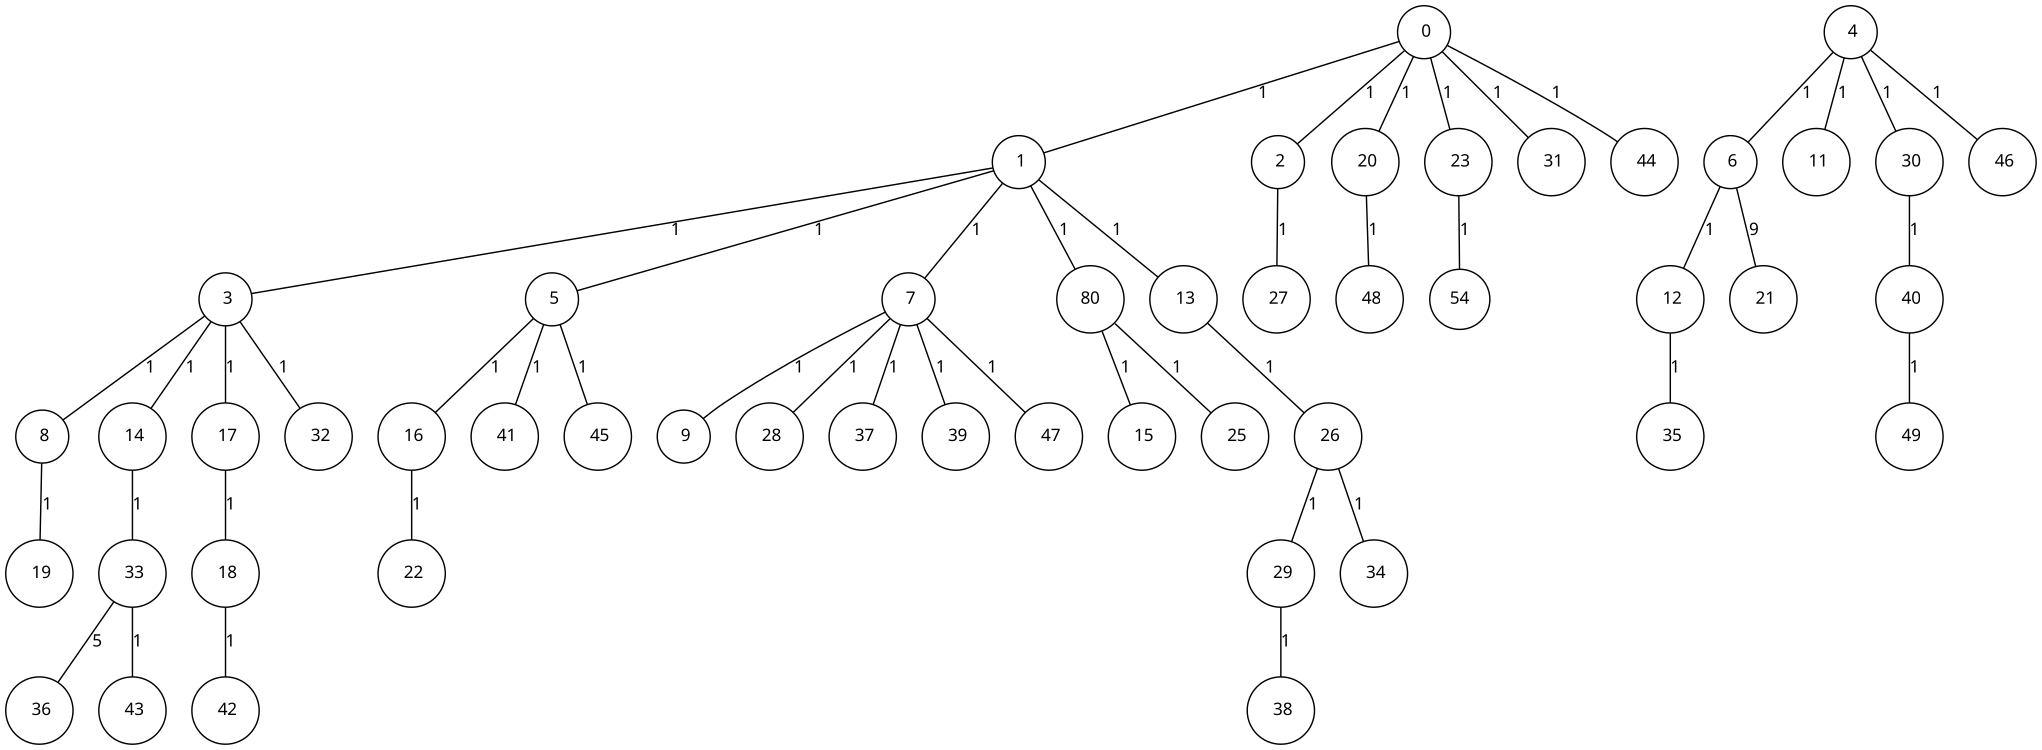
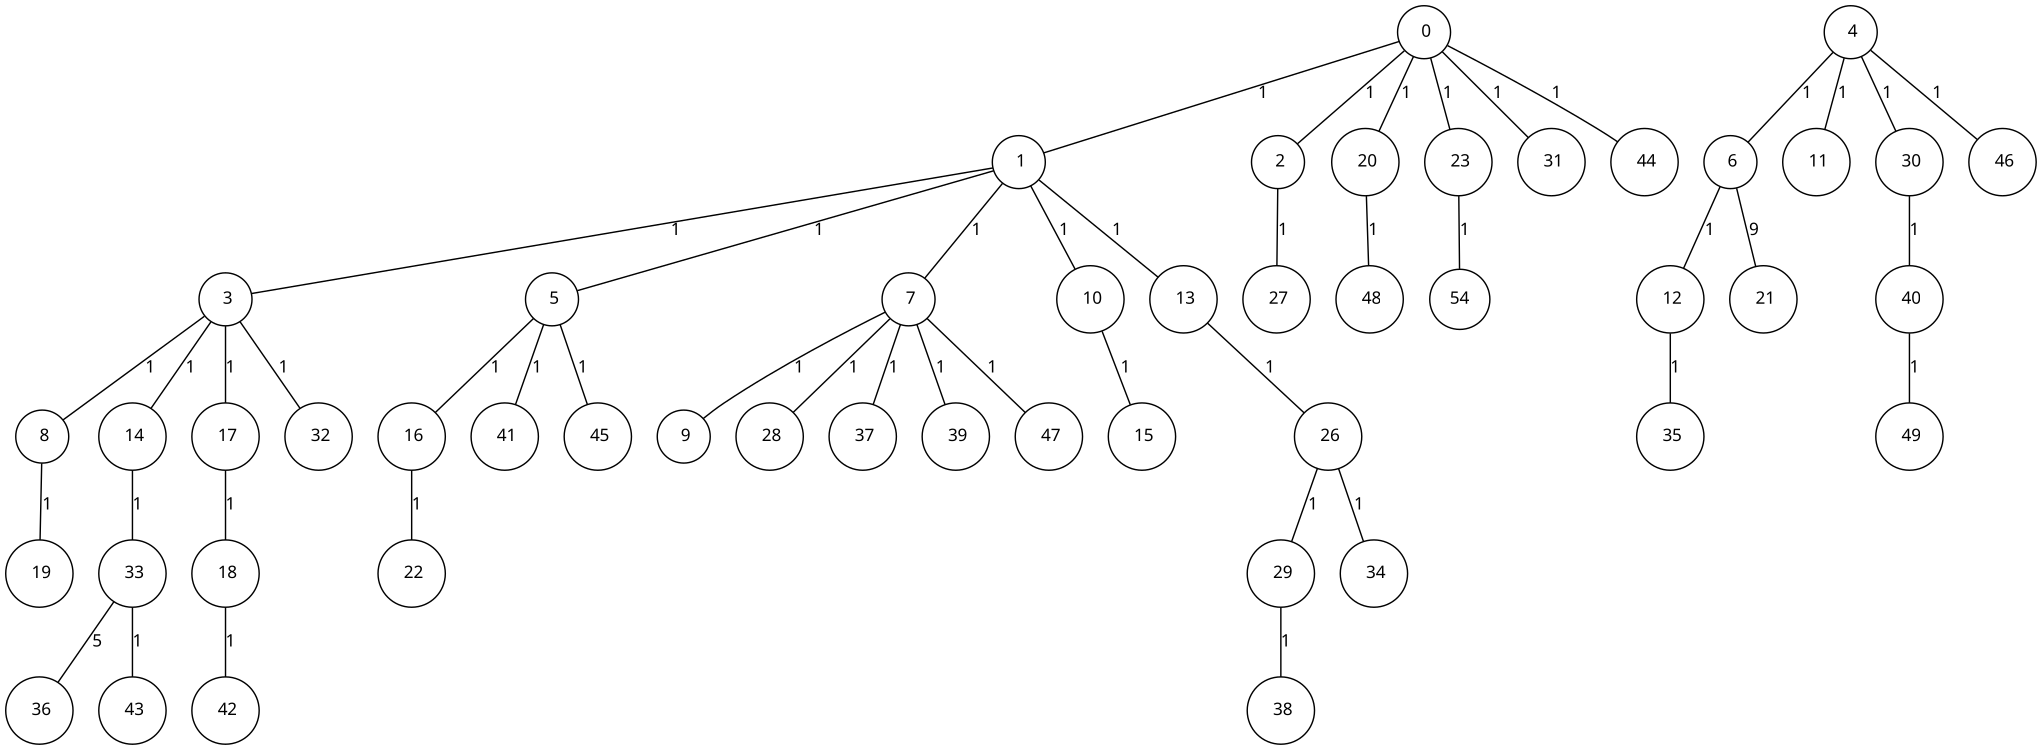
node "80": label "80" -> "10"
node "25": removed
